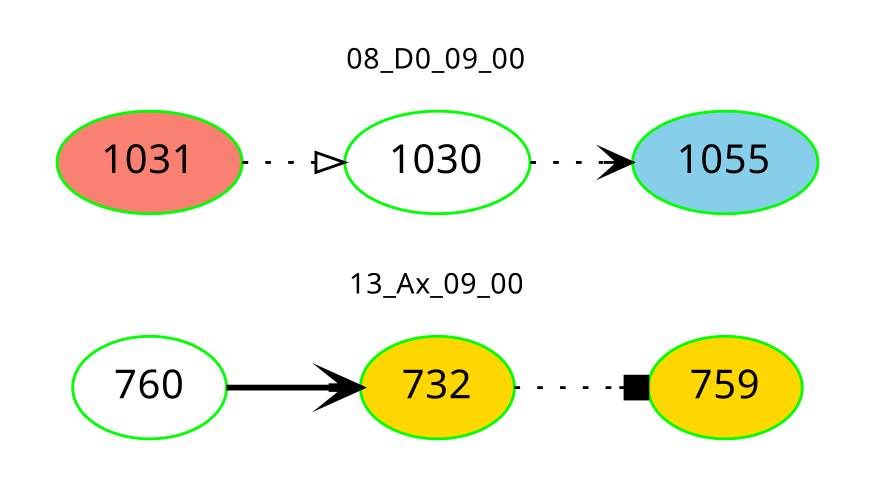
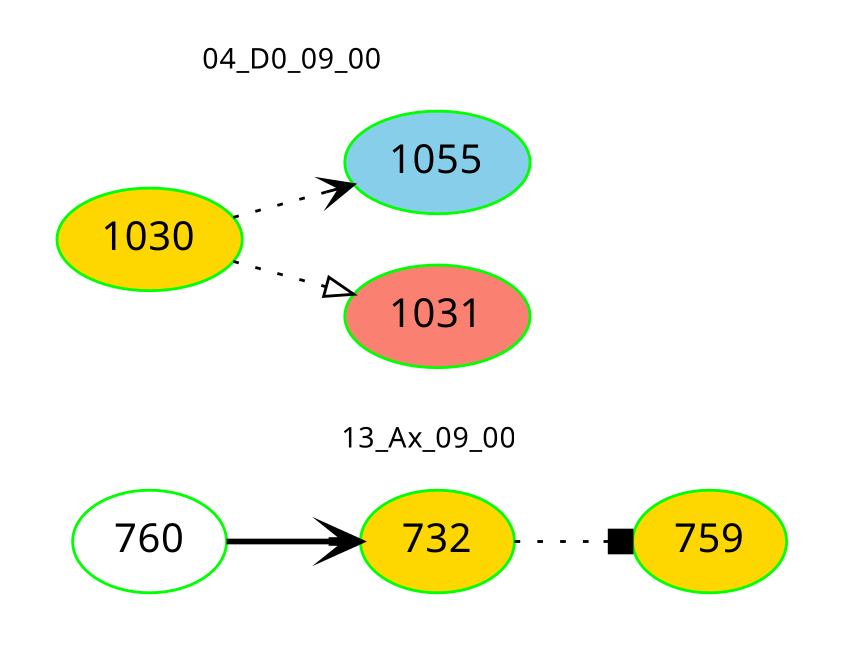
cluster "08_D0_09_00": label "08_D0_09_00" -> "04_D0_09_00"
edge "1031" -> "1030": reversed
node "1030": fillcolor white -> gold
